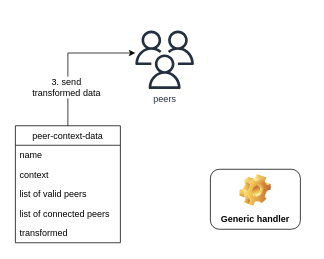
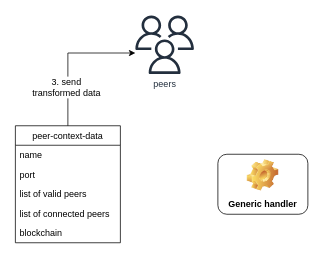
node "peers": moved (165, 60) -> (165, 45)
node "context": label "context" -> "port"
node "Generic handler": moved (255, 199) -> (263, 184)
node "transformed": label "transformed" -> "blockchain"
